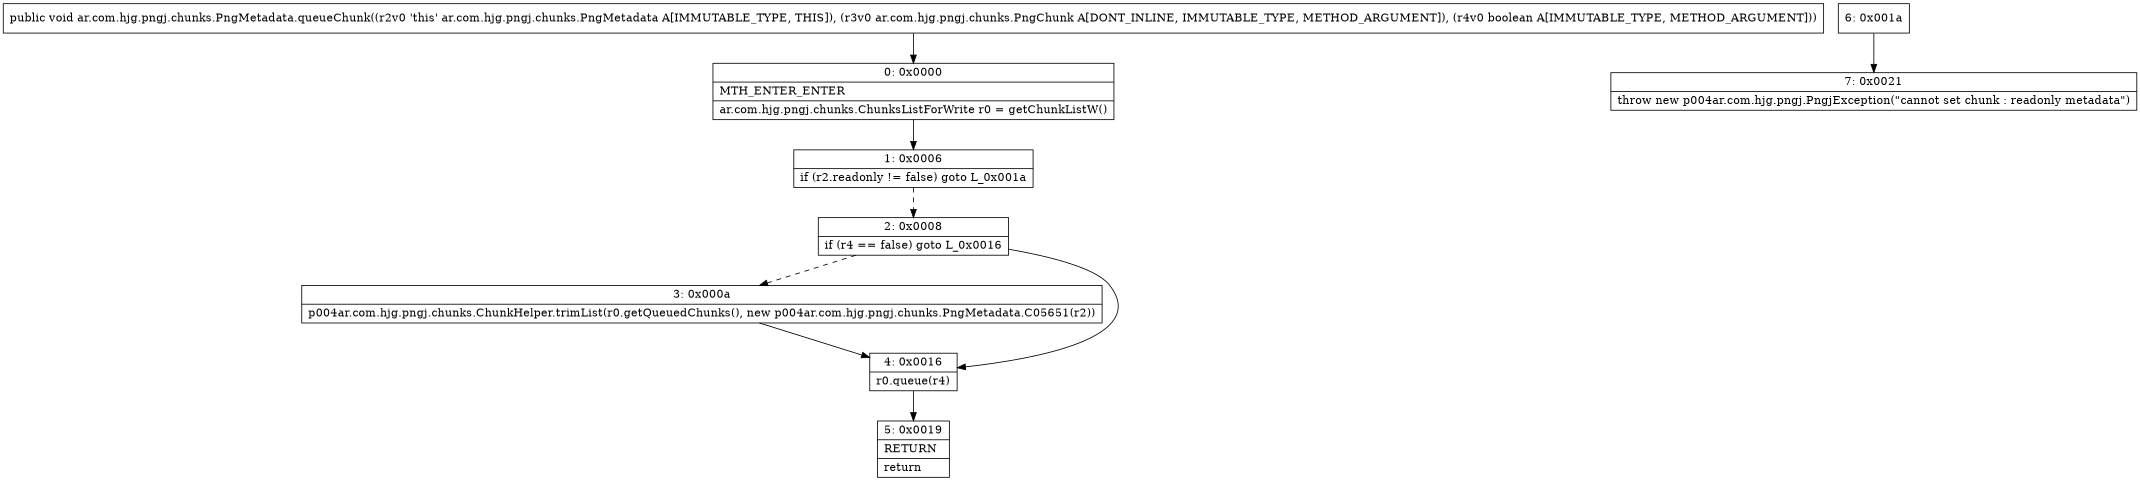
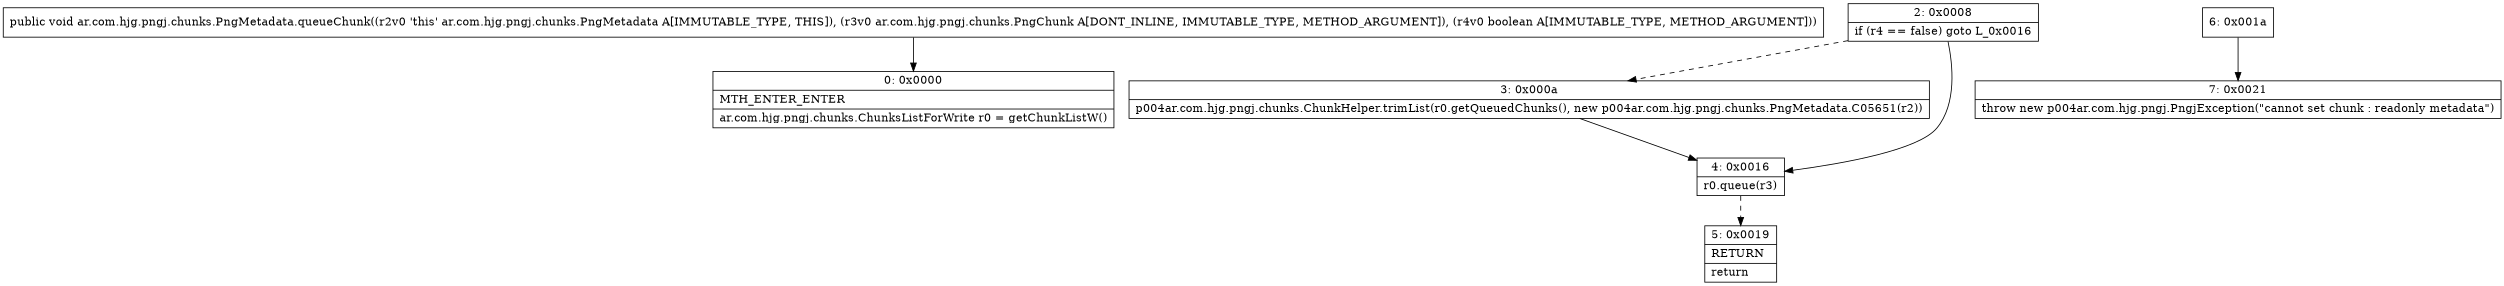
node "1: 0x0006": removed
node "4: 0x0016": text "r0.queue(r4)" -> "r0.queue(r3)"
edge "4: 0x0016" -> "5: 0x0019": style solid -> dashed
